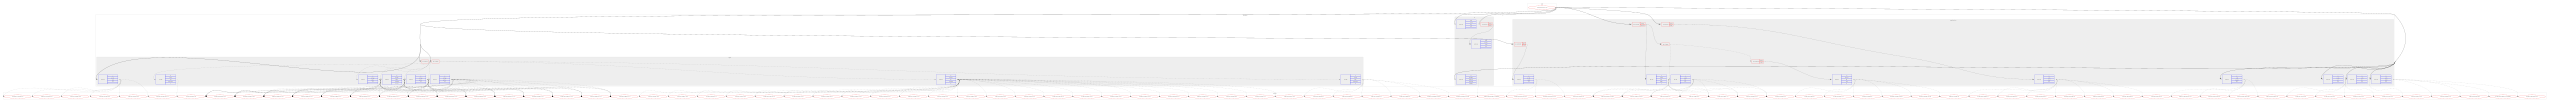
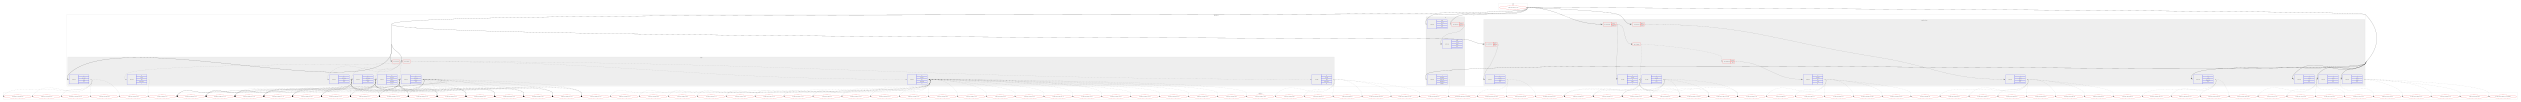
node "portage://dev-util/cmake-3.15.4": removed
